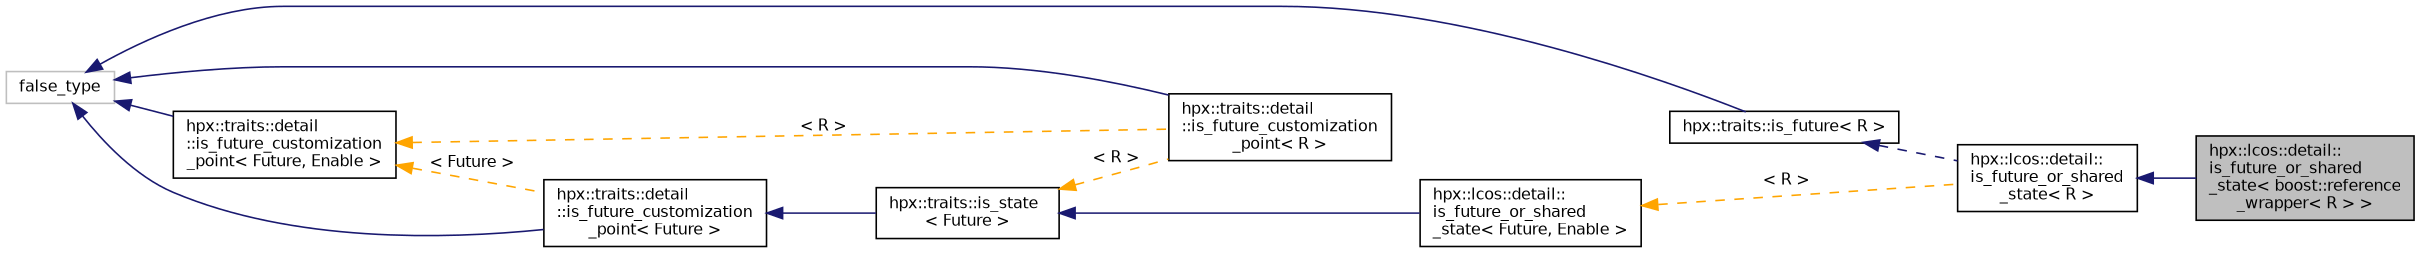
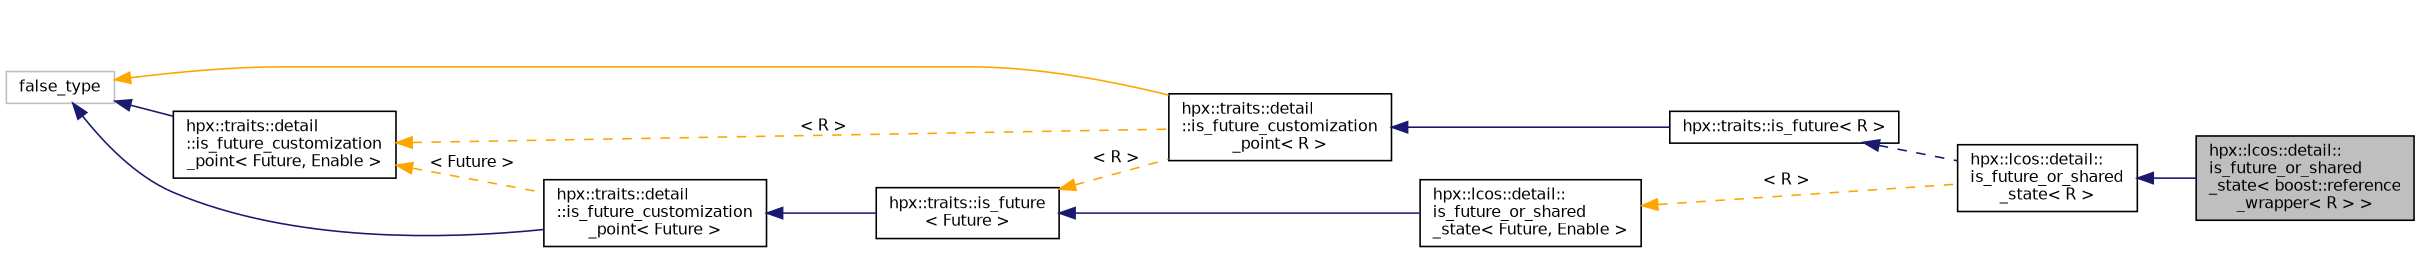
edge "hpx::traits::is_future< R >" -> "false_type": now "hpx::traits::is_future< R >" -> "hpx::traits::detail ::is_future_customization _point< R >"
edge "hpx::traits::detail ::is_future_customization _point< R >" -> "false_type": color midnightblue -> orange
node "hpx::traits::is_state < Future >": label "hpx::traits::is_state < Future >" -> "hpx::traits::is_future < Future >"
